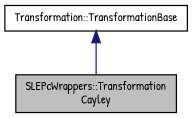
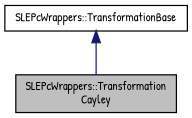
node "Transformation::TransformationBase": label "Transformation::TransformationBase" -> "SLEPcWrappers::TransformationBase"
